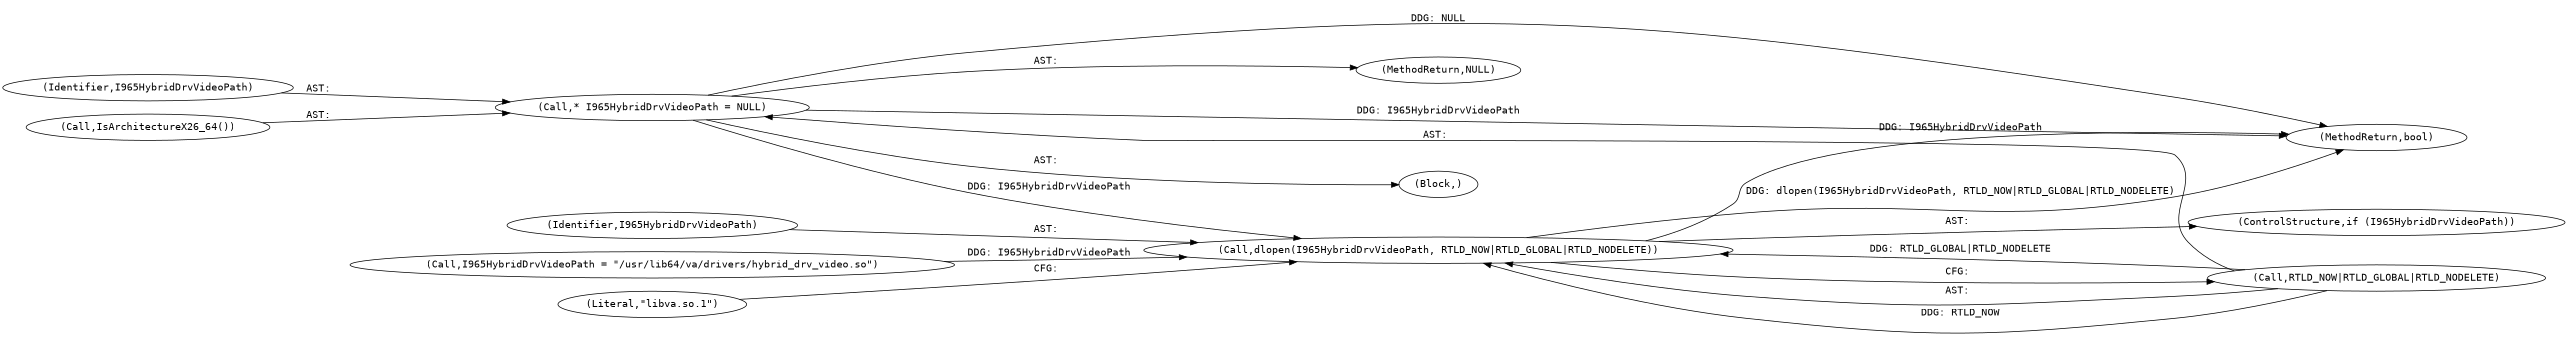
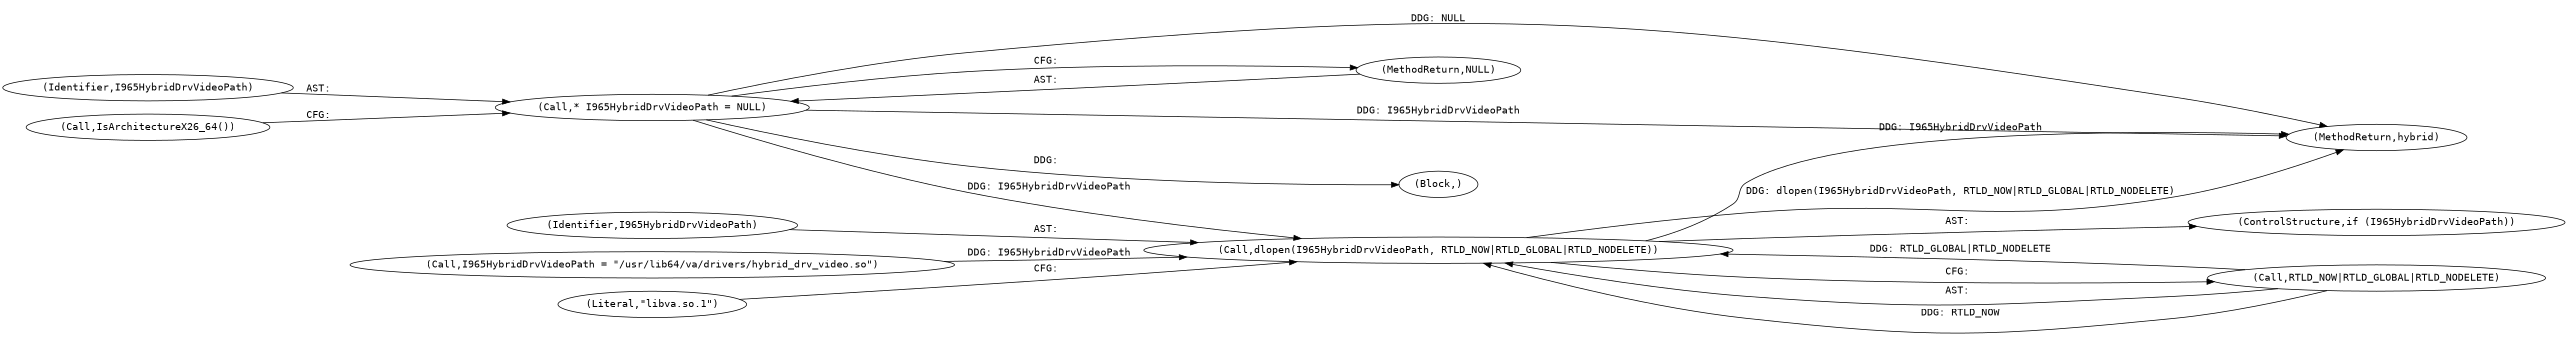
edge "(Call,* I965HybridDrvVideoPath = NULL)" -> "(MethodReturn,NULL)": label "AST: " -> "CFG: "
edge "(Call,IsArchitectureX26_64())" -> "(Call,* I965HybridDrvVideoPath = NULL)": label "AST: " -> "CFG: "
node "(MethodReturn,bool)": label "(MethodReturn,bool)" -> "(MethodReturn,hybrid)"
edge "(Call,RTLD_NOW|RTLD_GLOBAL|RTLD_NODELETE)" -> "(Call,* I965HybridDrvVideoPath = NULL)": now "(MethodReturn,NULL)" -> "(Call,* I965HybridDrvVideoPath = NULL)"
edge "(Call,* I965HybridDrvVideoPath = NULL)" -> "(Block,)": label "AST: " -> "DDG: "
